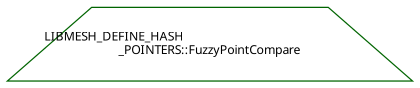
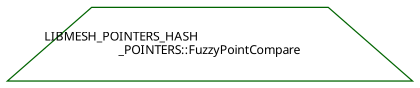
node "LIBMESH_DEFINE_HASH _POINTERS::FuzzyPointCompare": label "LIBMESH_DEFINE_HASH _POINTERS::FuzzyPointCompare" -> "LIBMESH_POINTERS_HASH _POINTERS::FuzzyPointCompare"
